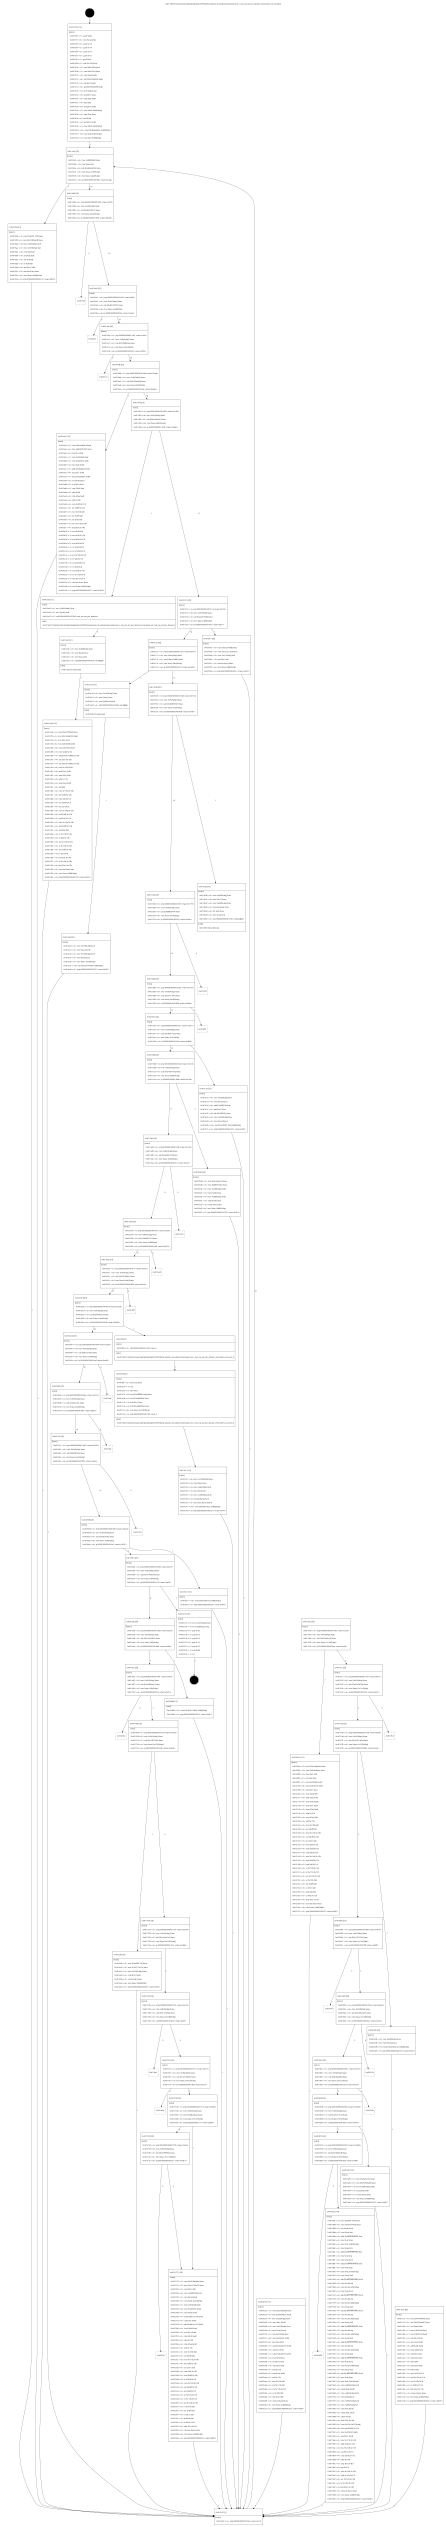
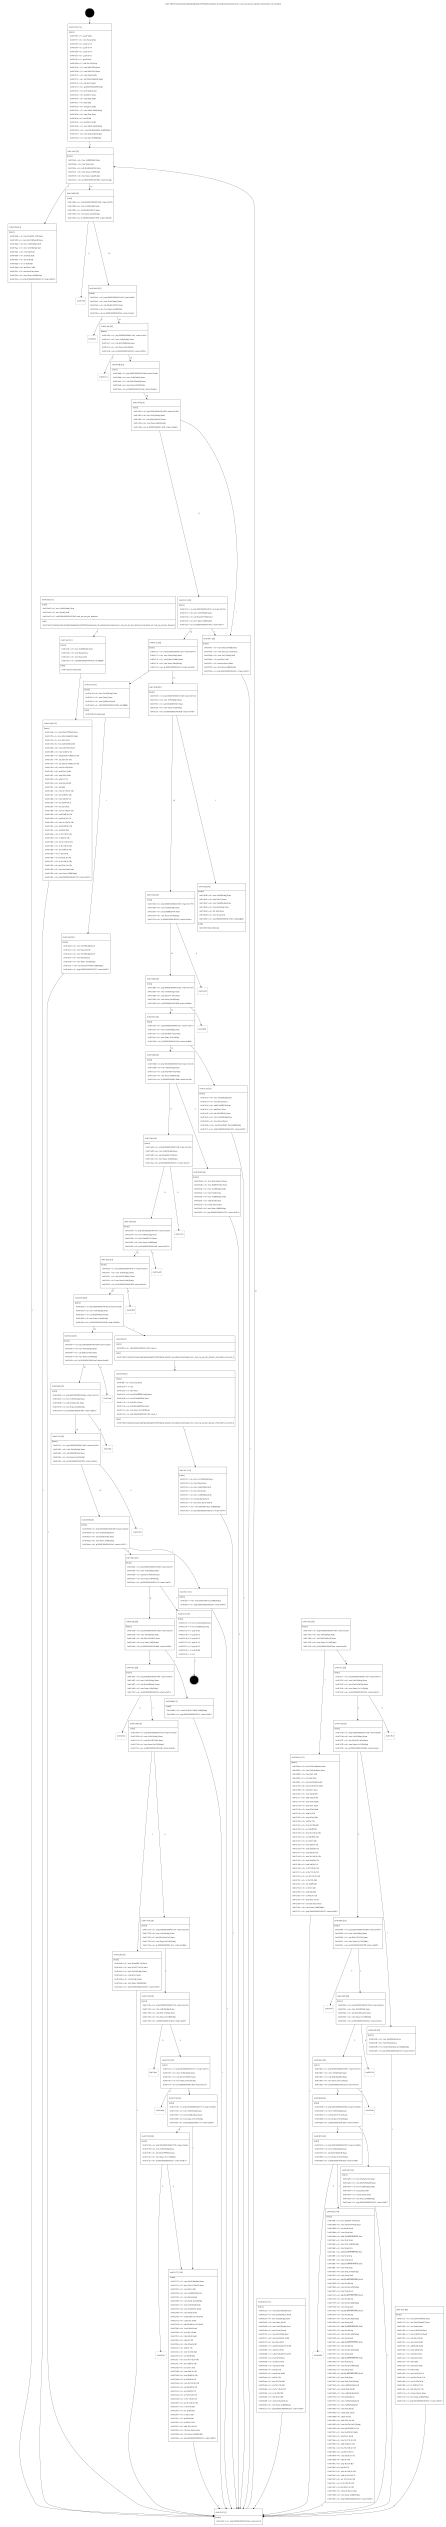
edge "0x4014f4 [28]" -> "0x401cd0 [12]": now "0x4014f4 [28]" -> "0x4019e1 [30]"
node "0x401aa5 [147]": removed
